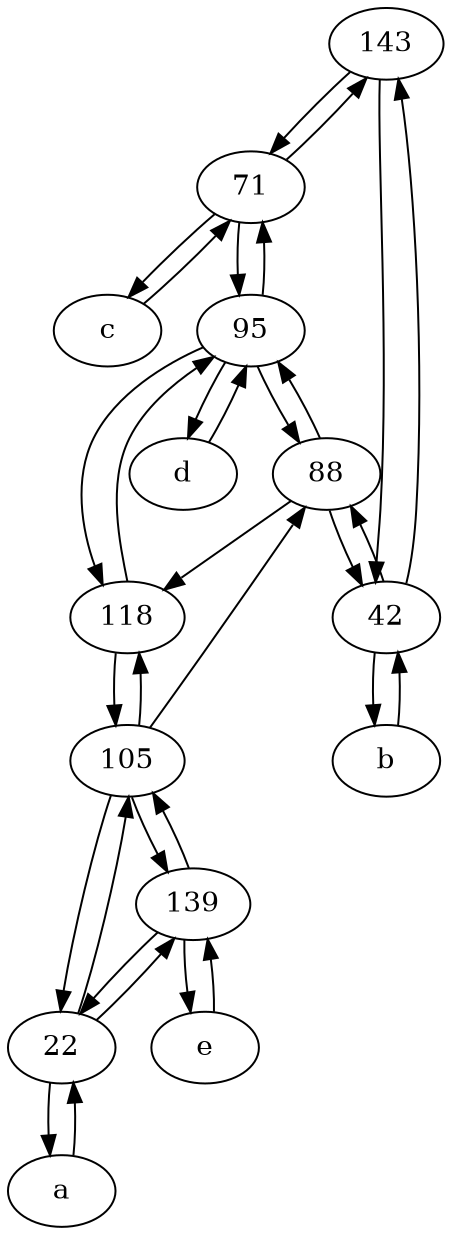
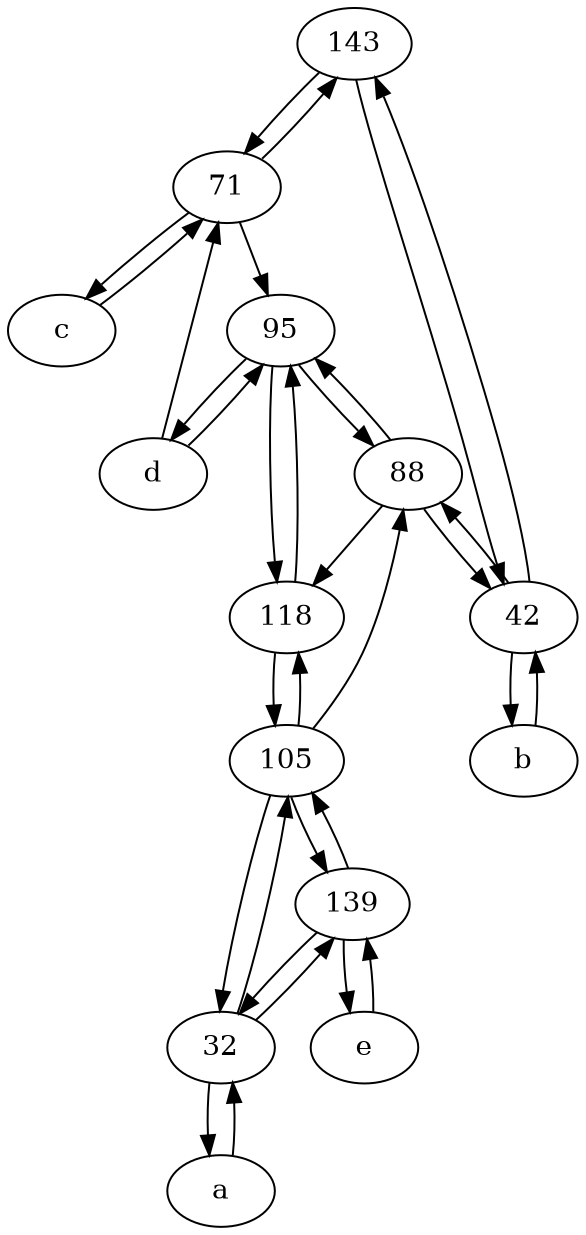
edge "95" -> "71": now "d" -> "71"
node "22": label "22" -> "32"
